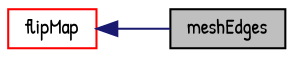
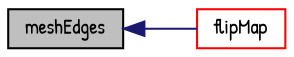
edge "meshEdges" -> "flipMap": reversed
